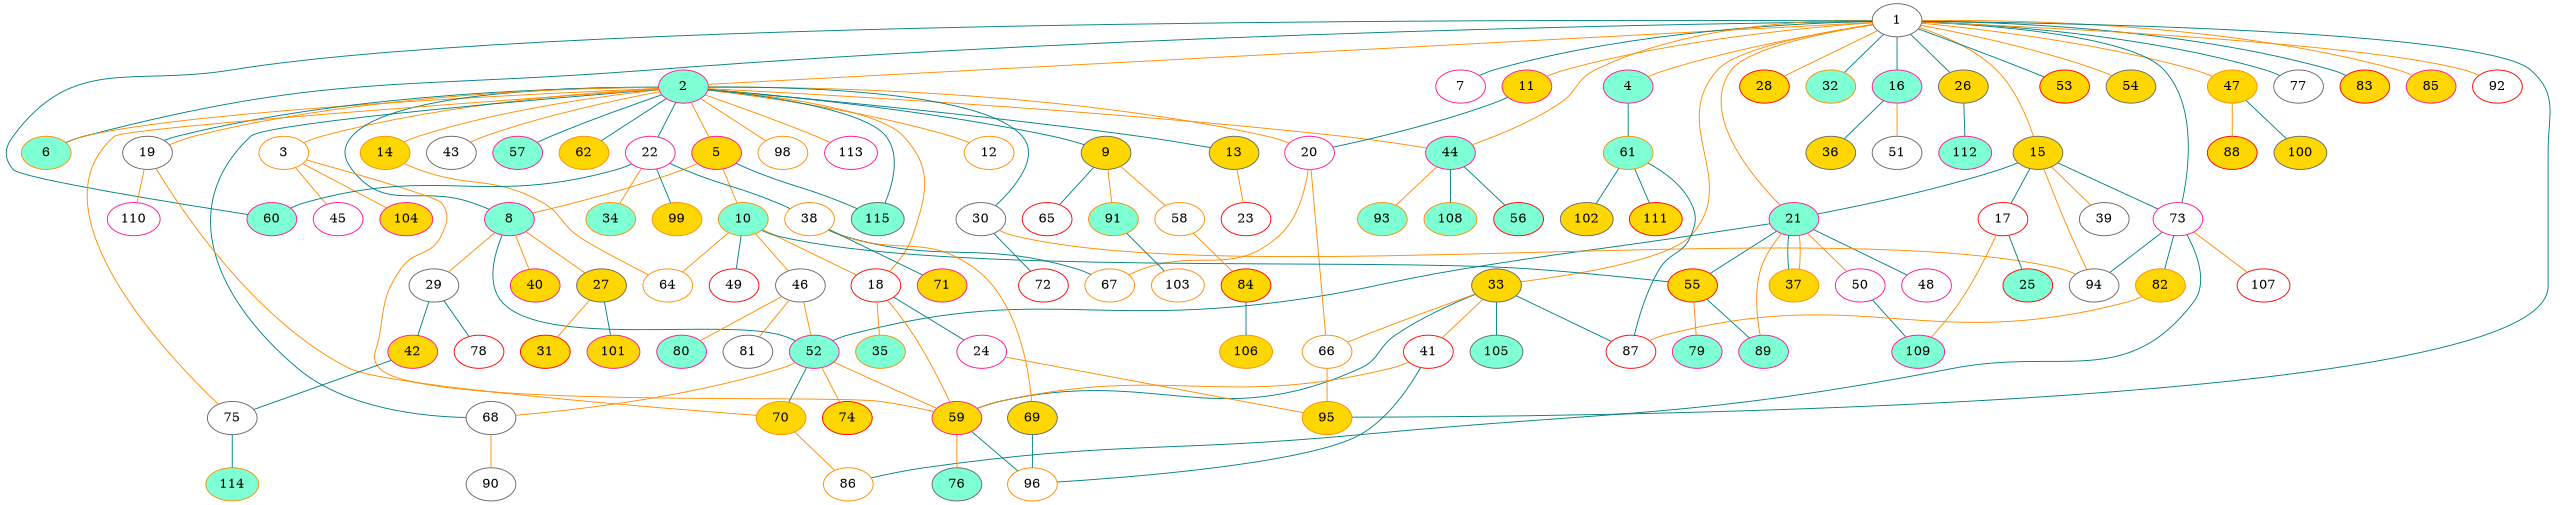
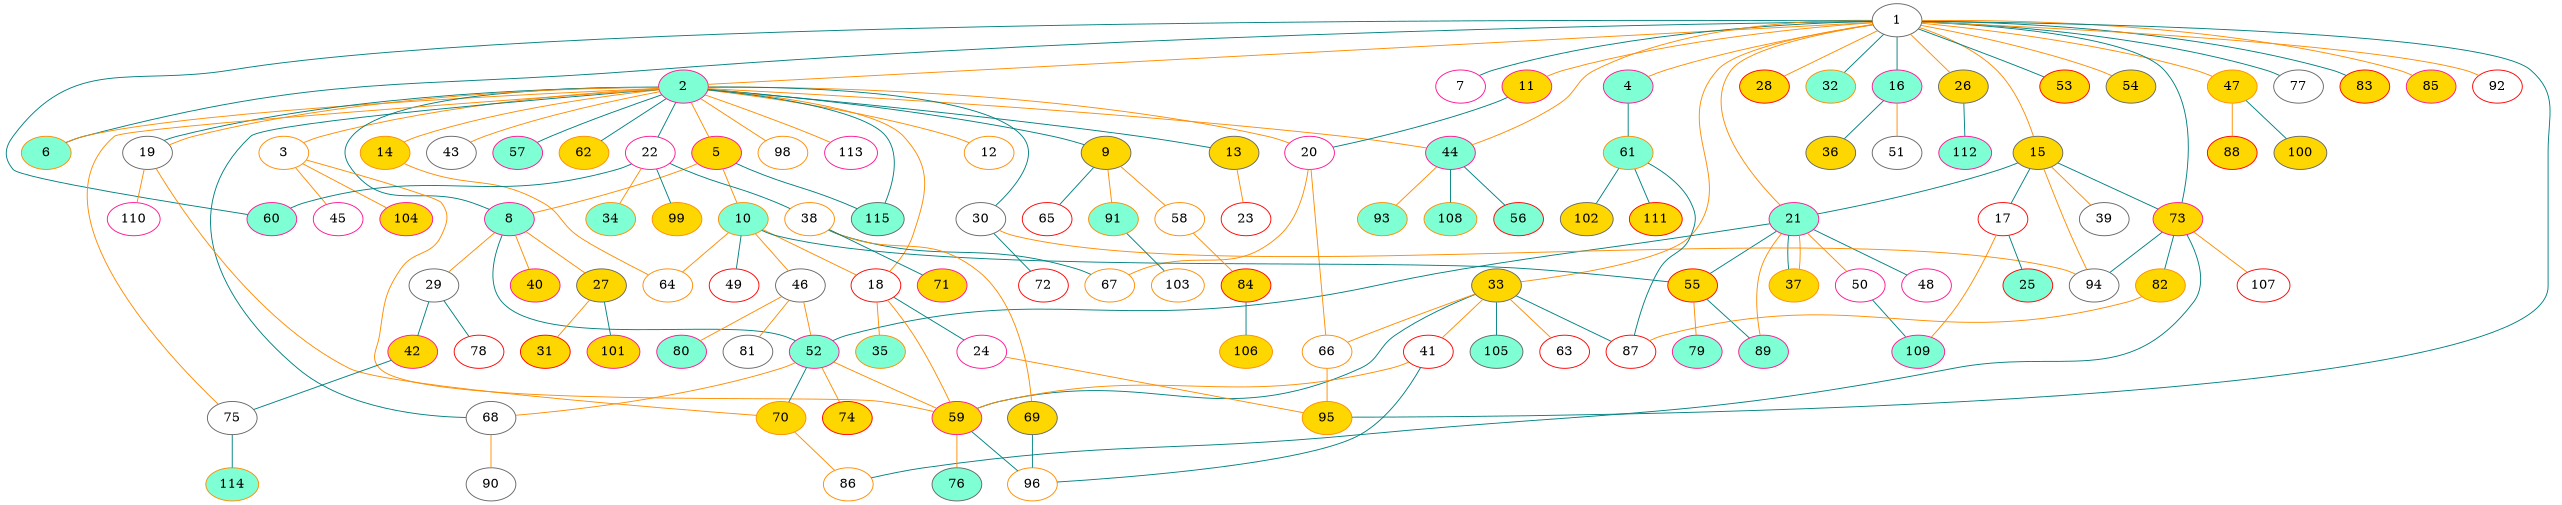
edge "1" -- "26": color teal -> darkorange
node "73": fillcolor white -> gold
node "63": added
